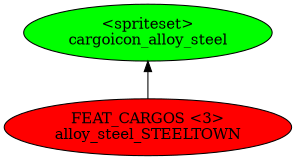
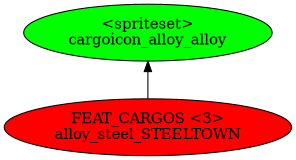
node "<spriteset> cargoicon_alloy_steel": label "<spriteset> cargoicon_alloy_steel" -> "<spriteset> cargoicon_alloy_alloy"
